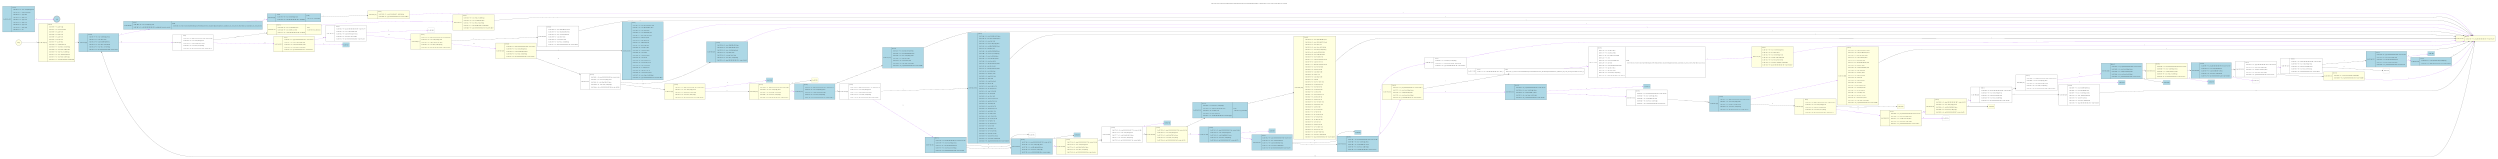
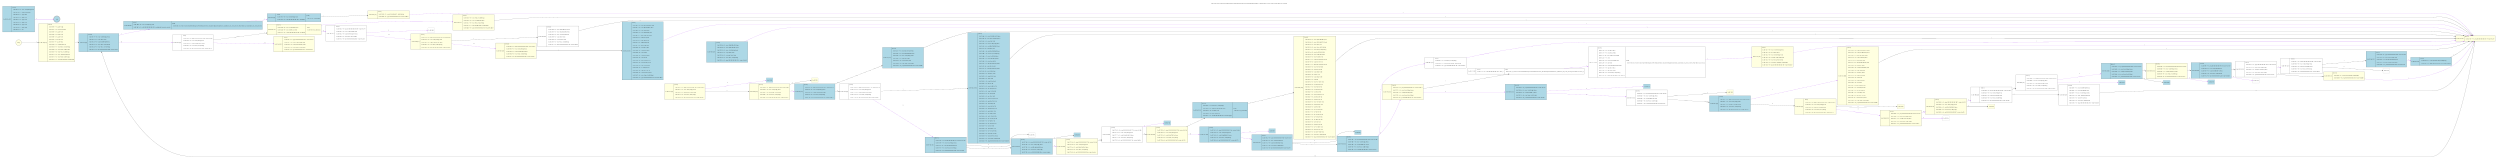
edge "0x40164c [22]" -> "0x401662 [22]": now "0x401a69 [13]" -> "0x401662 [22]"
node "0x4019a1": removed
node "0x401963": removed
node "0x4016a7 [25]": removed
node "0x401fb8": added
